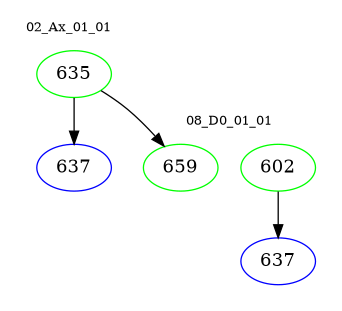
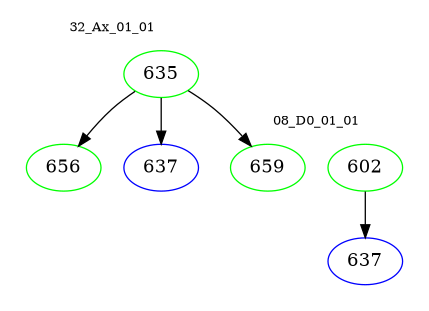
cluster "02_Ax_01_01": label "02_Ax_01_01" -> "32_Ax_01_01"
node "656": added
